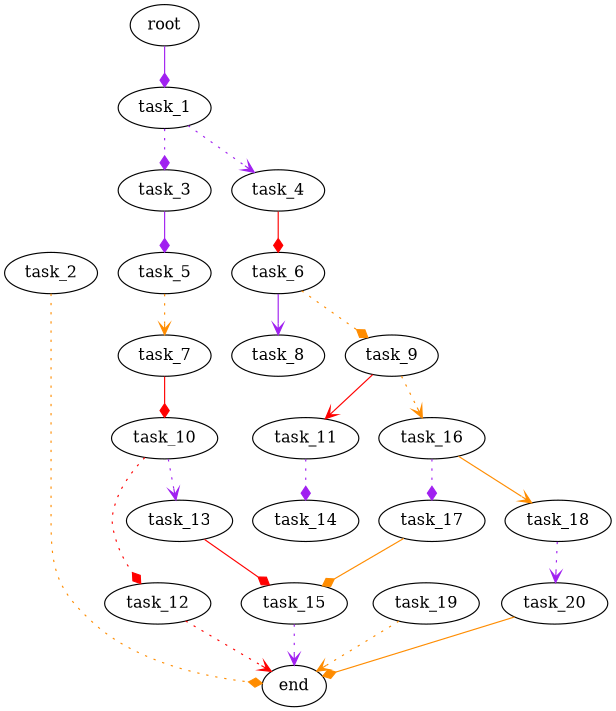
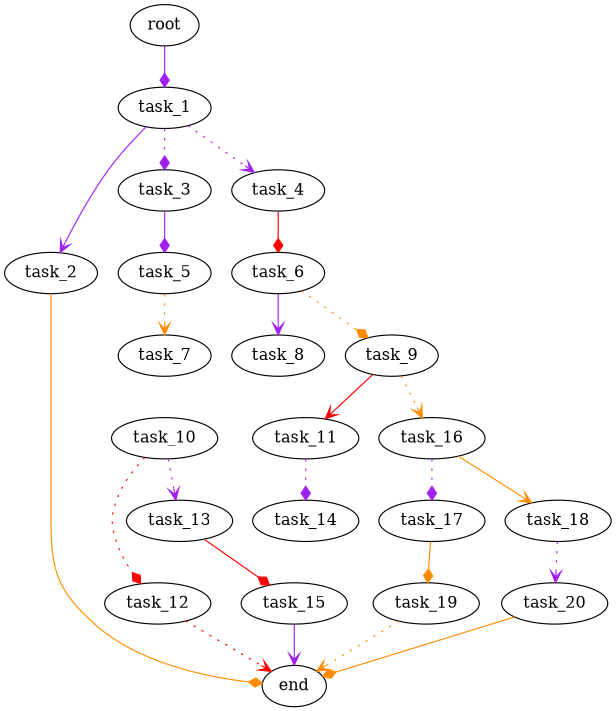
edge "task_1" -> "task_2": added
edge "task_7" -> "task_10": removed
edge "task_2" -> "end": style dotted -> solid
edge "task_17" -> "task_15": now "task_17" -> "task_19"
edge "task_15" -> "end": style dotted -> solid
